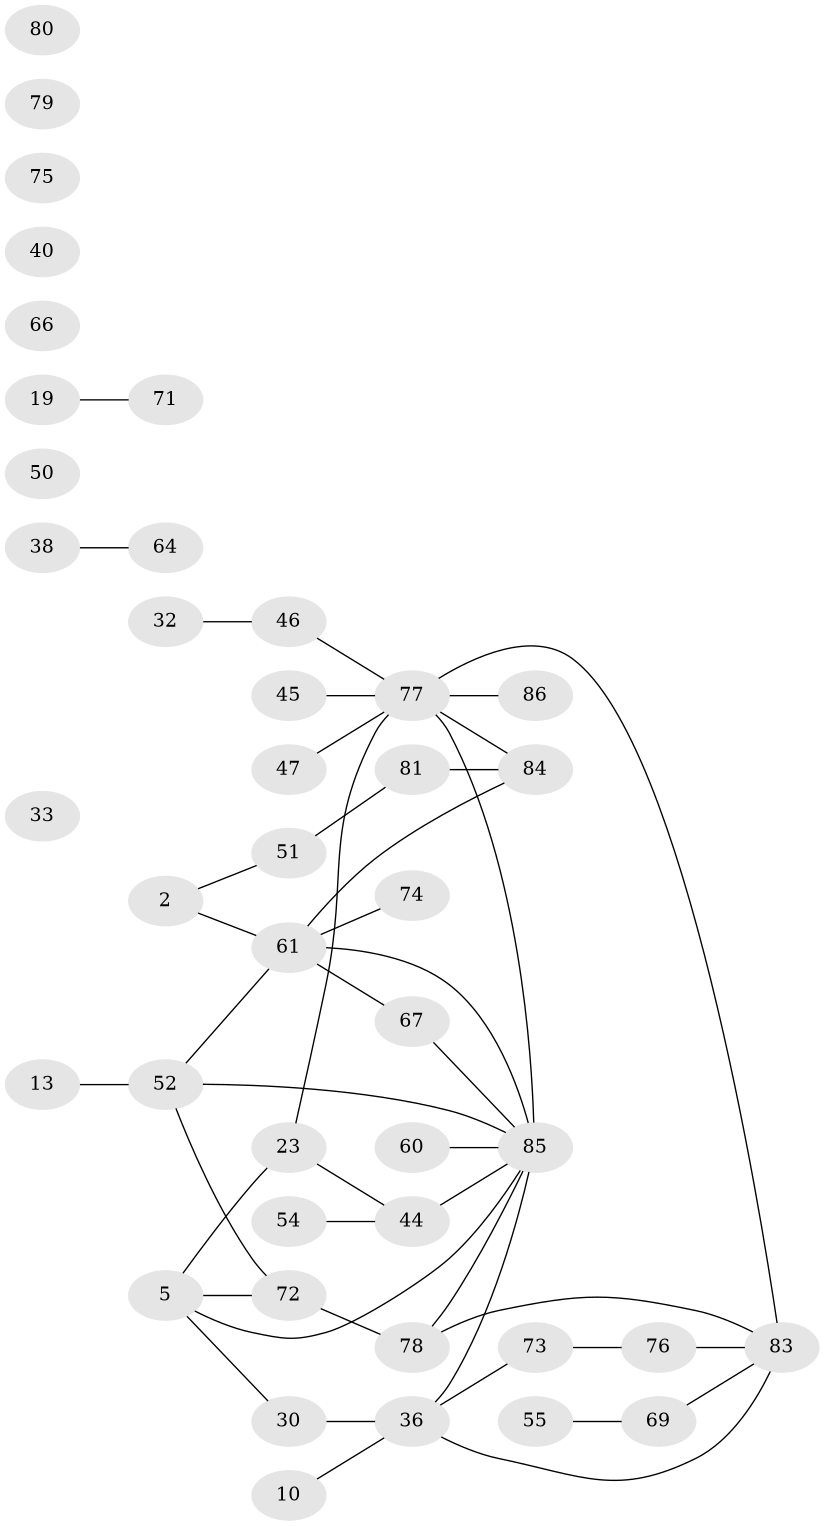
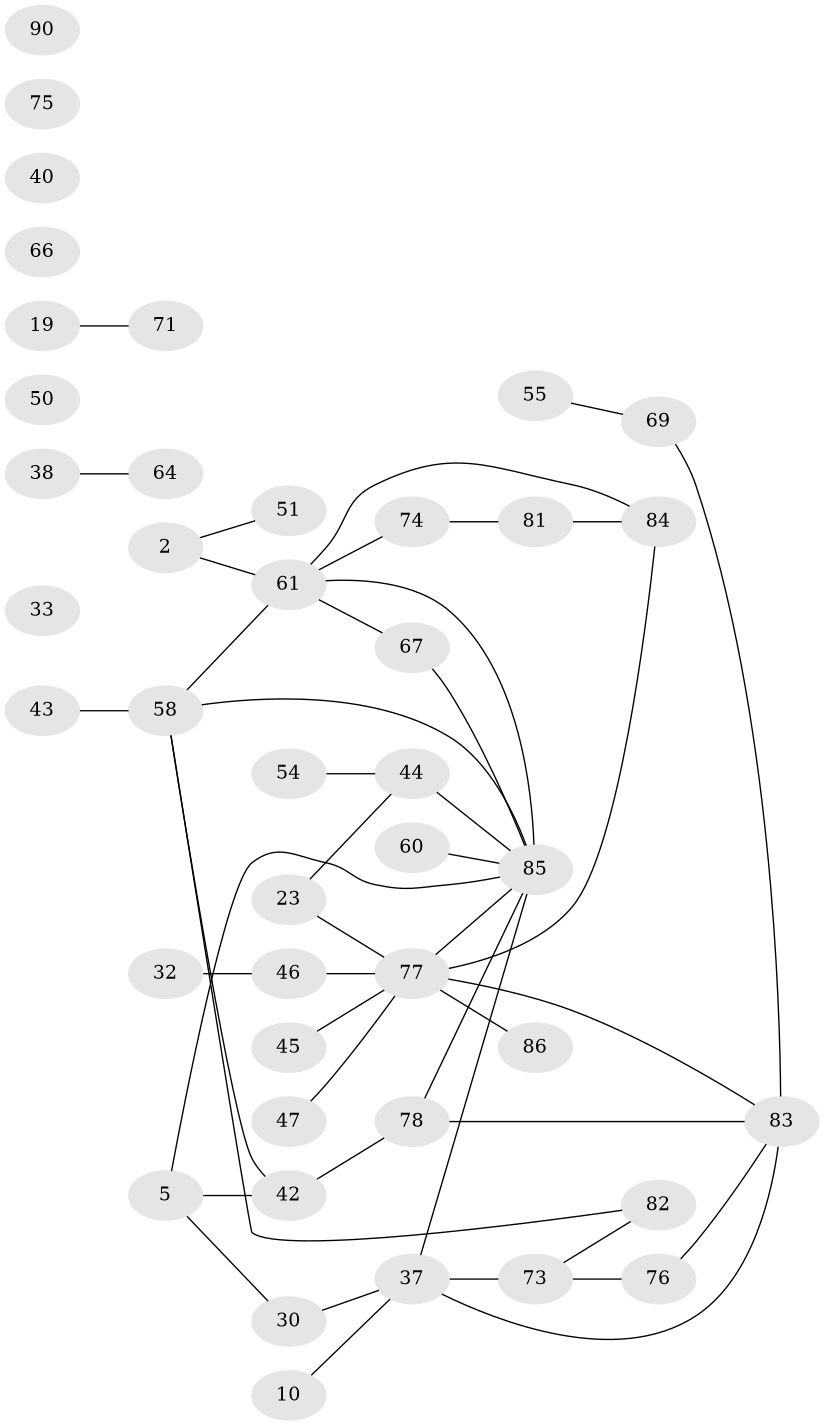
node "80": label "80" -> "90"
node "79": removed
edge "81" -- "51": now "81" -- "74"
node "13": label "13" -> "43"
node "52": label "52" -> "58"
node "82": added
edge "23" -- "5": removed
node "72": label "72" -> "42"
node "36": label "36" -> "37"
